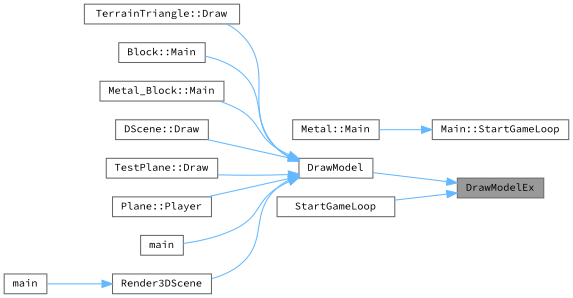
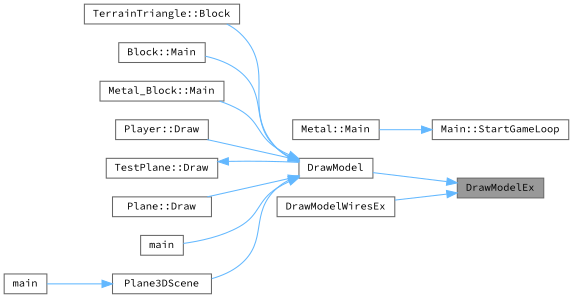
node "TerrainTriangle::Draw": label "TerrainTriangle::Draw" -> "TerrainTriangle::Block"
node "DScene::Draw": label "DScene::Draw" -> "Player::Draw"
edge "TestPlane::Draw" -> "DrawModel": reversed
node "Plane::Player": label "Plane::Player" -> "Plane::Draw"
node "StartGameLoop": label "StartGameLoop" -> "DrawModelWiresEx"
node "Render3DScene": label "Render3DScene" -> "Plane3DScene"
